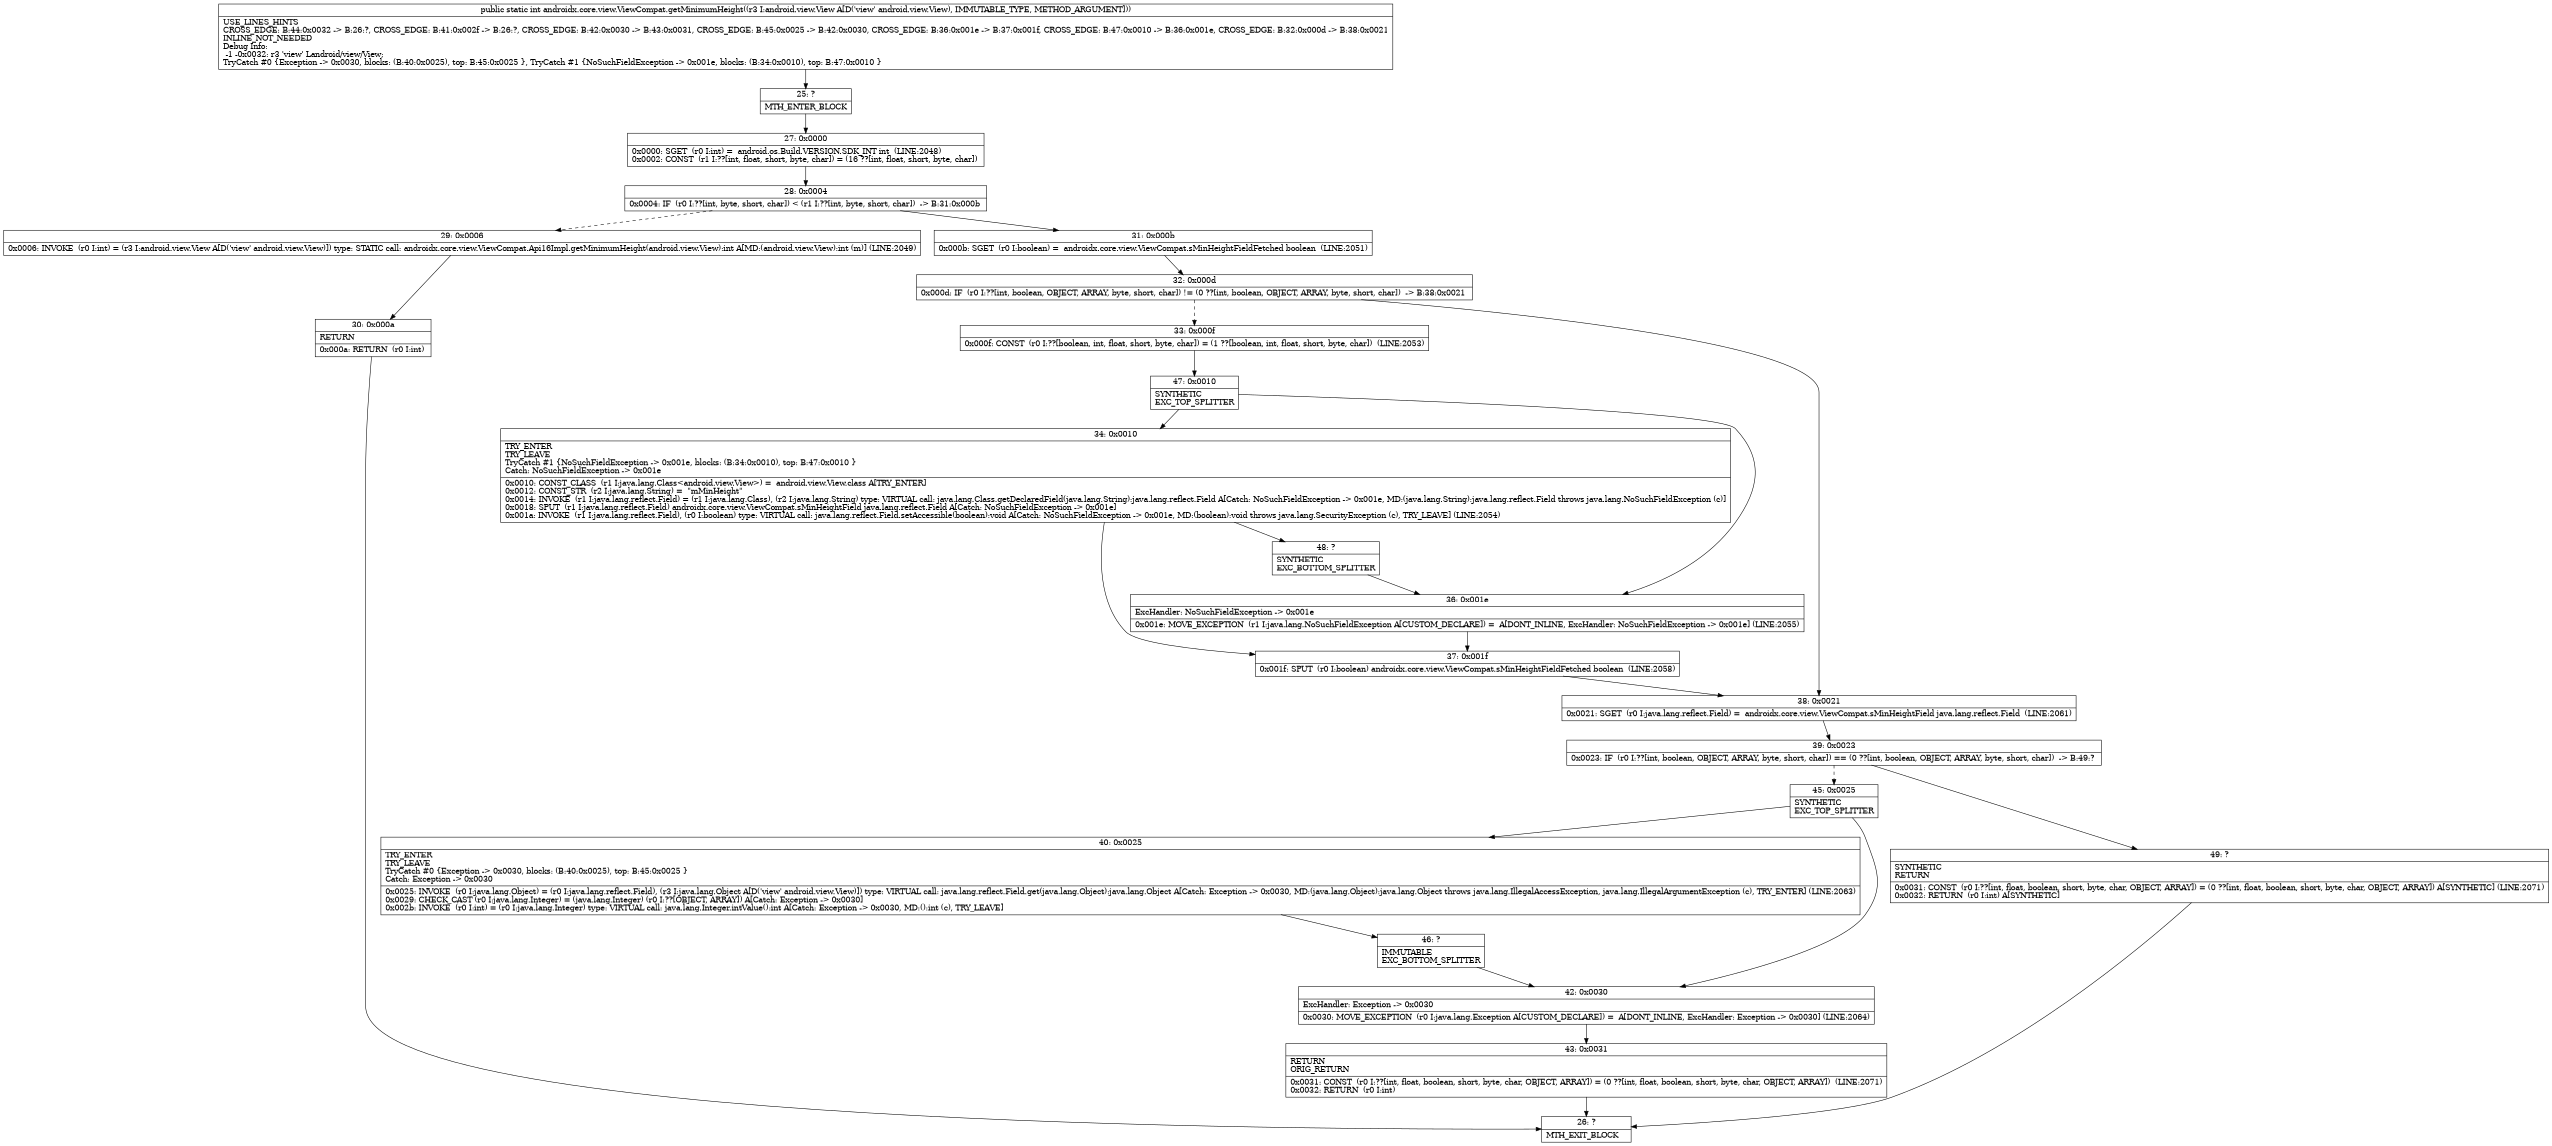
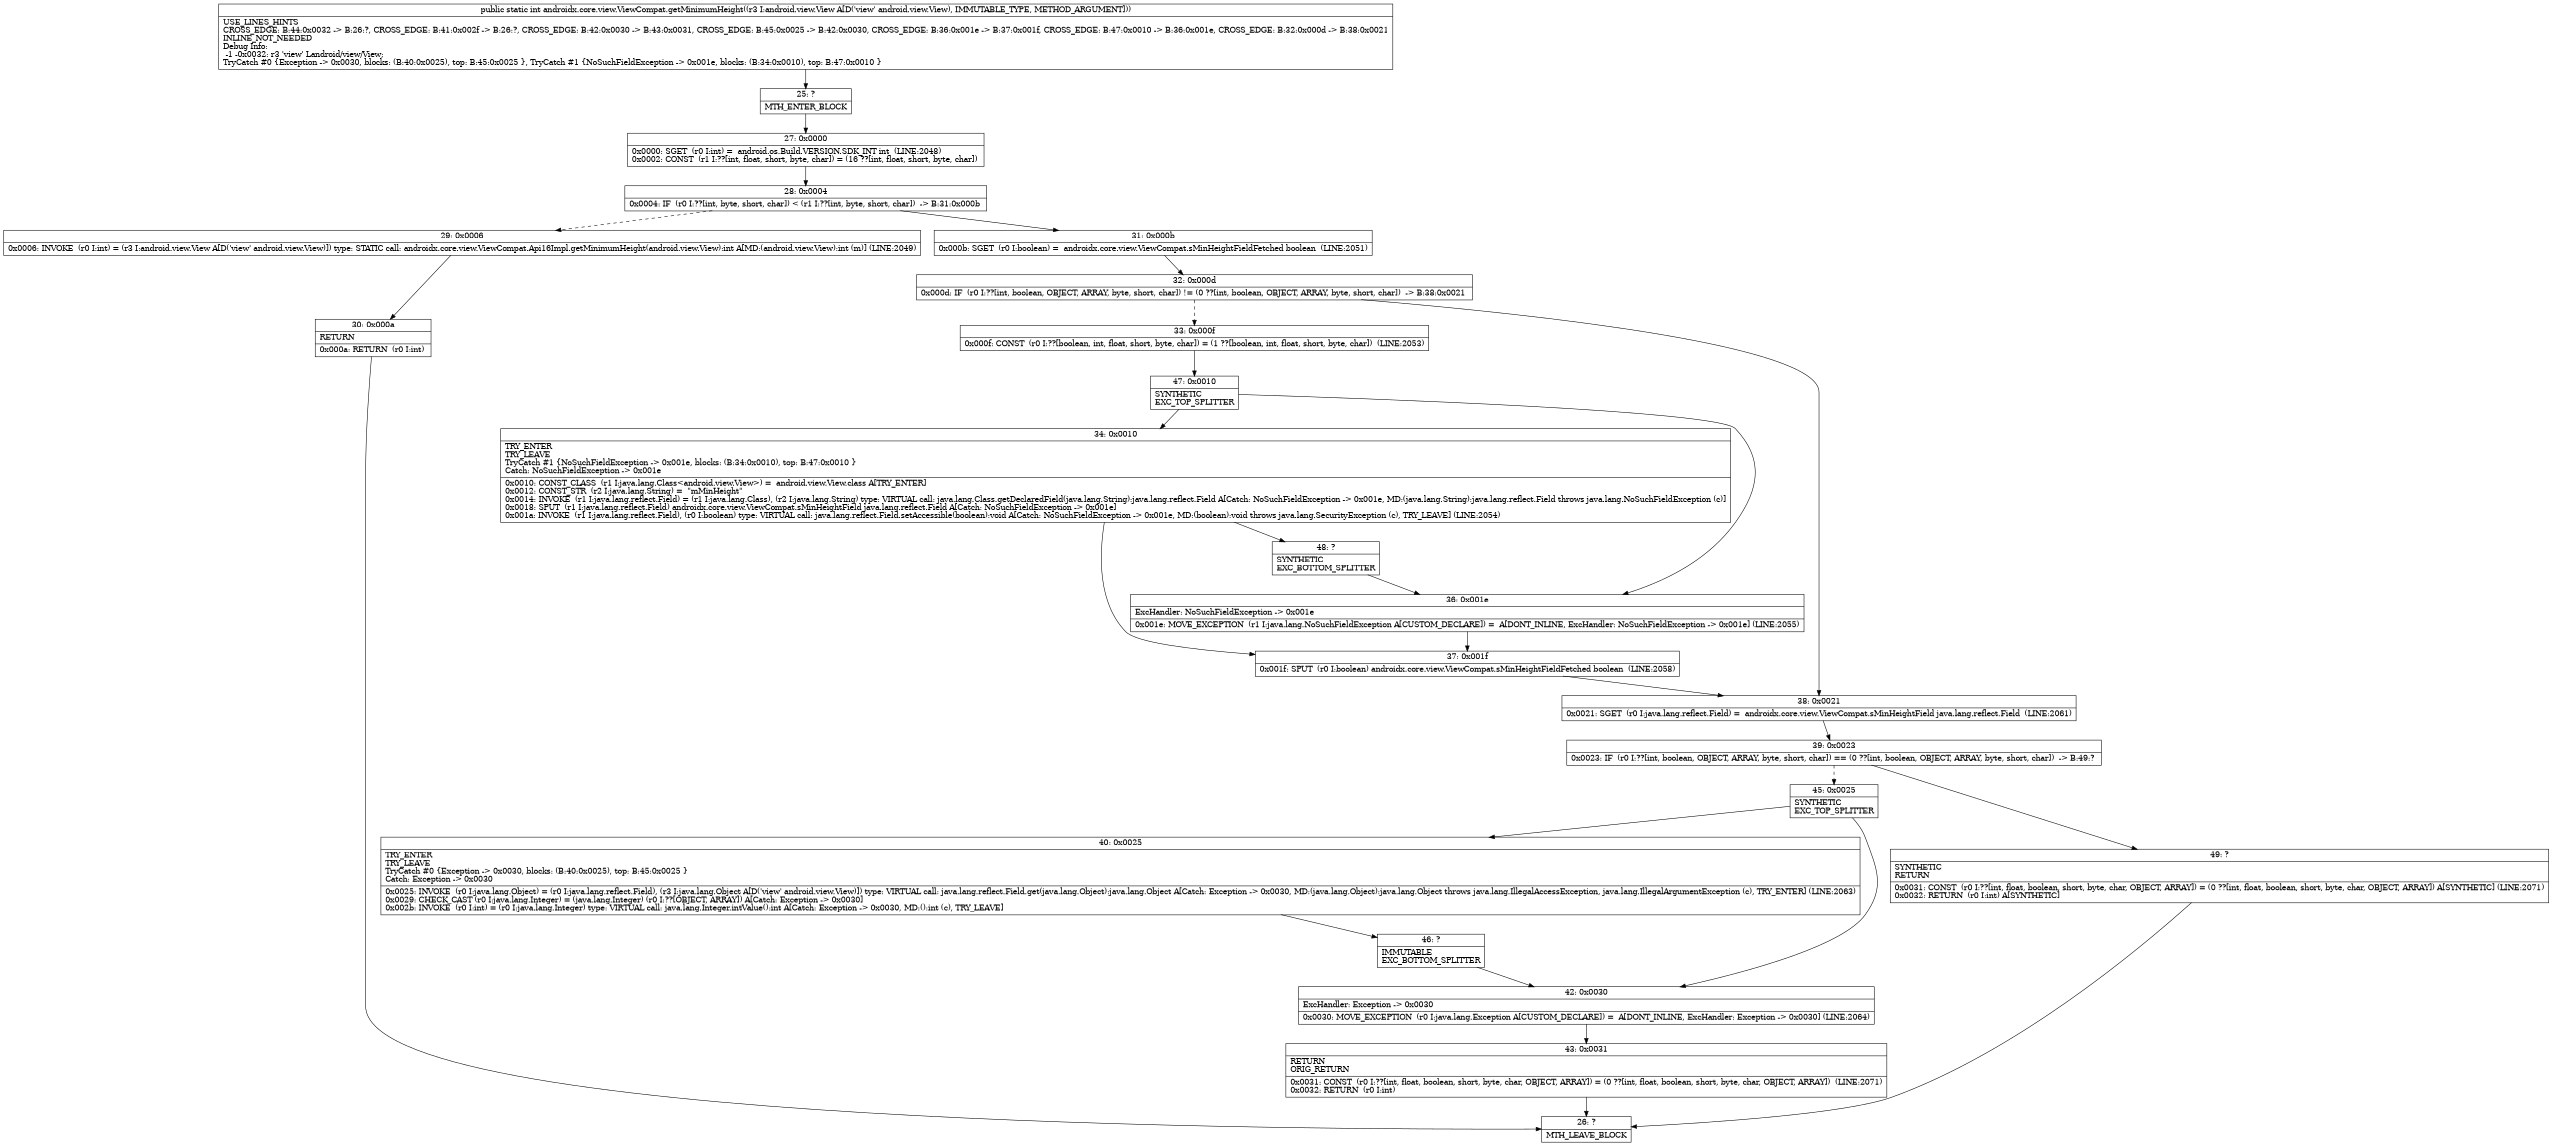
node "26: ?": text "MTH_EXIT_BLOCK" -> "MTH_LEAVE_BLOCK"
